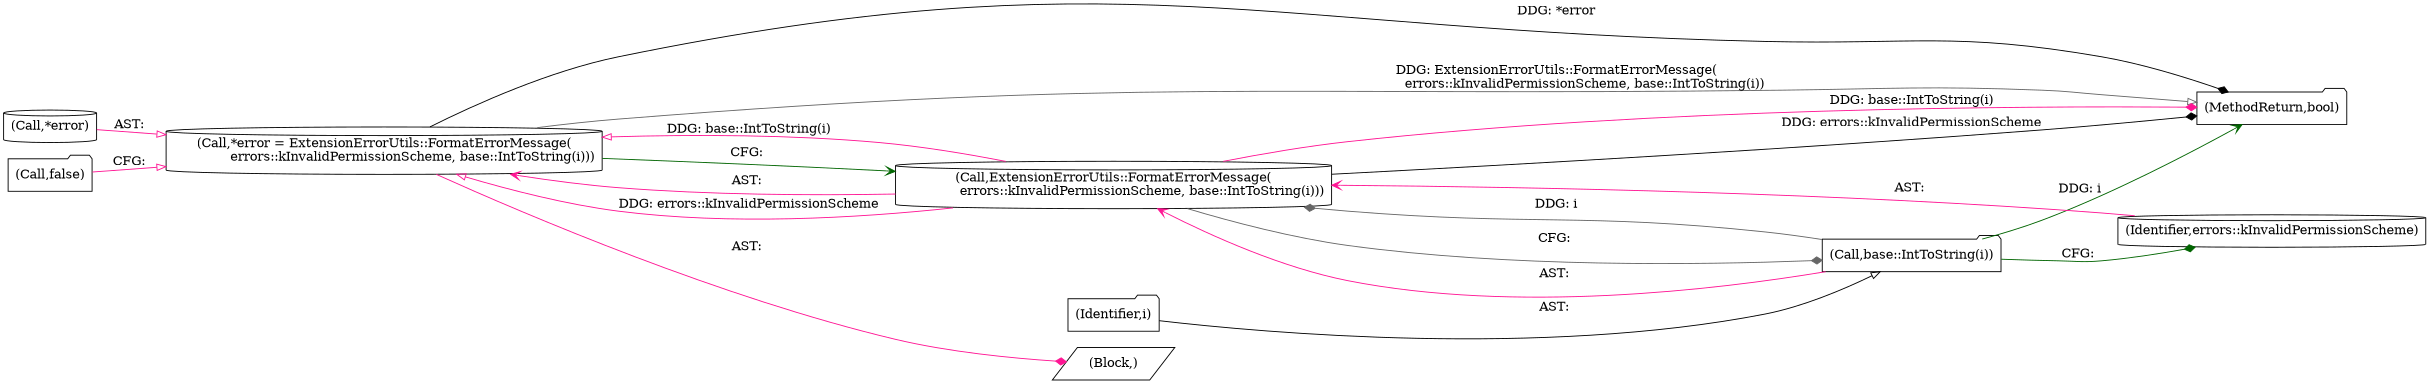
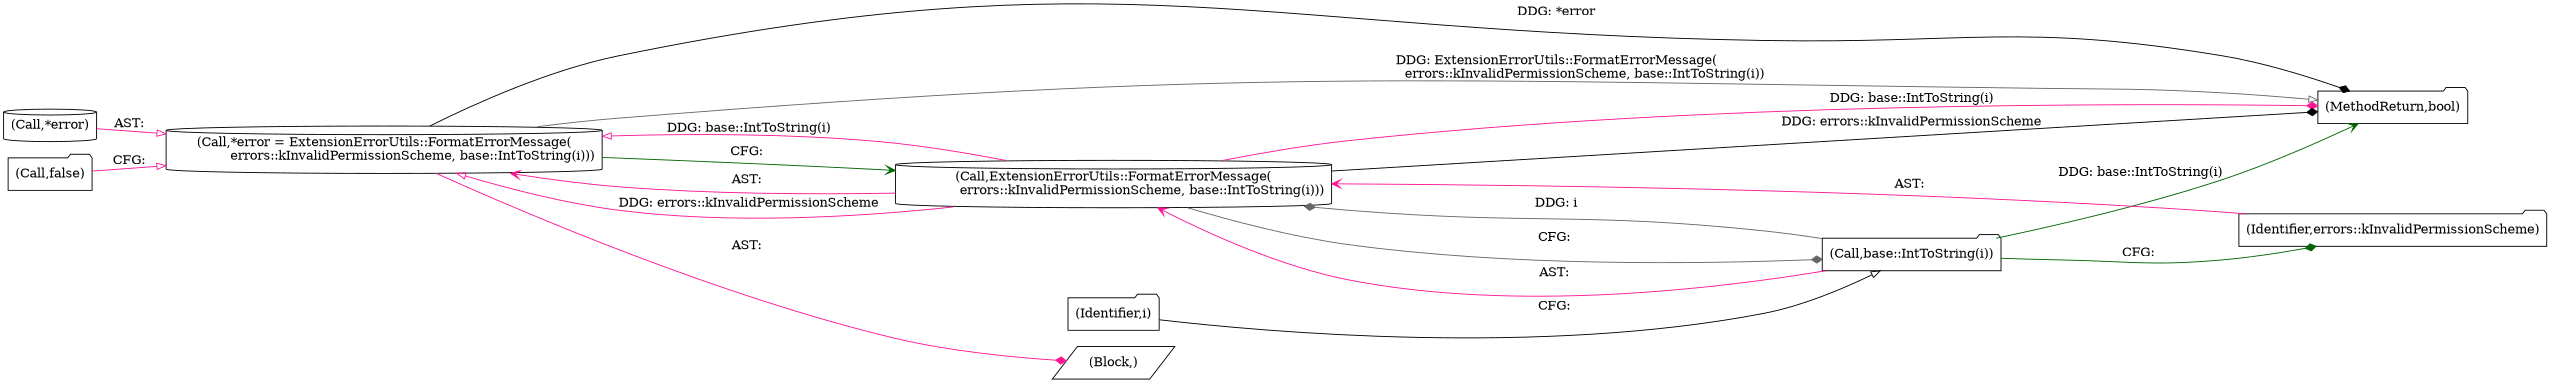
edge "(Call,base::IntToString(i))" -> "(MethodReturn,bool)": label "DDG: i" -> "DDG: base::IntToString(i)"
node "(Identifier,errors::kInvalidPermissionScheme)": shape cylinder -> folder
edge "(Identifier,i)" -> "(Call,base::IntToString(i))": label "AST: " -> "CFG: "
